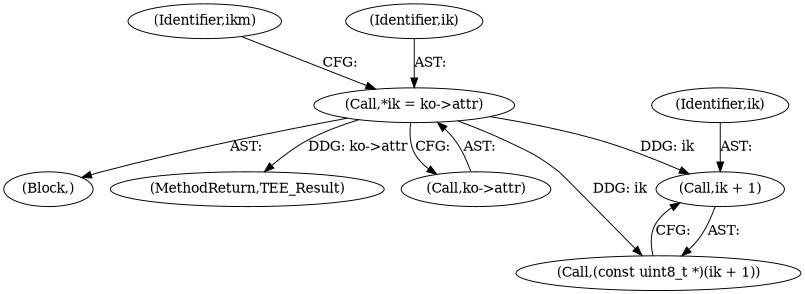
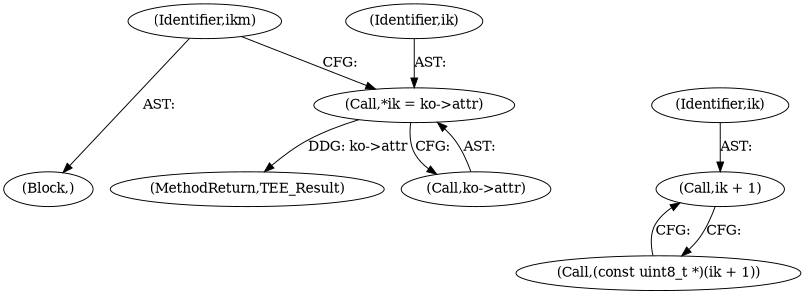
edge "(Call,*ik = ko->attr)" -> "(Call,ik + 1)": removed, label "DDG: ik"
edge "(Call,*ik = ko->attr)" -> "(Block,)": now "(Identifier,ikm)" -> "(Block,)"
edge "(Call,*ik = ko->attr)" -> "(Call,(const uint8_t *)(ik + 1))": removed, label "DDG: ik"
edge "(Call,ik + 1)" -> "(Call,(const uint8_t *)(ik + 1))": label "AST: " -> "CFG: "
